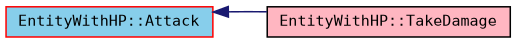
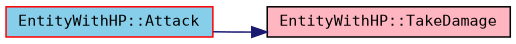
edge "EntityWithHP::TakeDamage" -> "EntityWithHP::Attack": reversed
